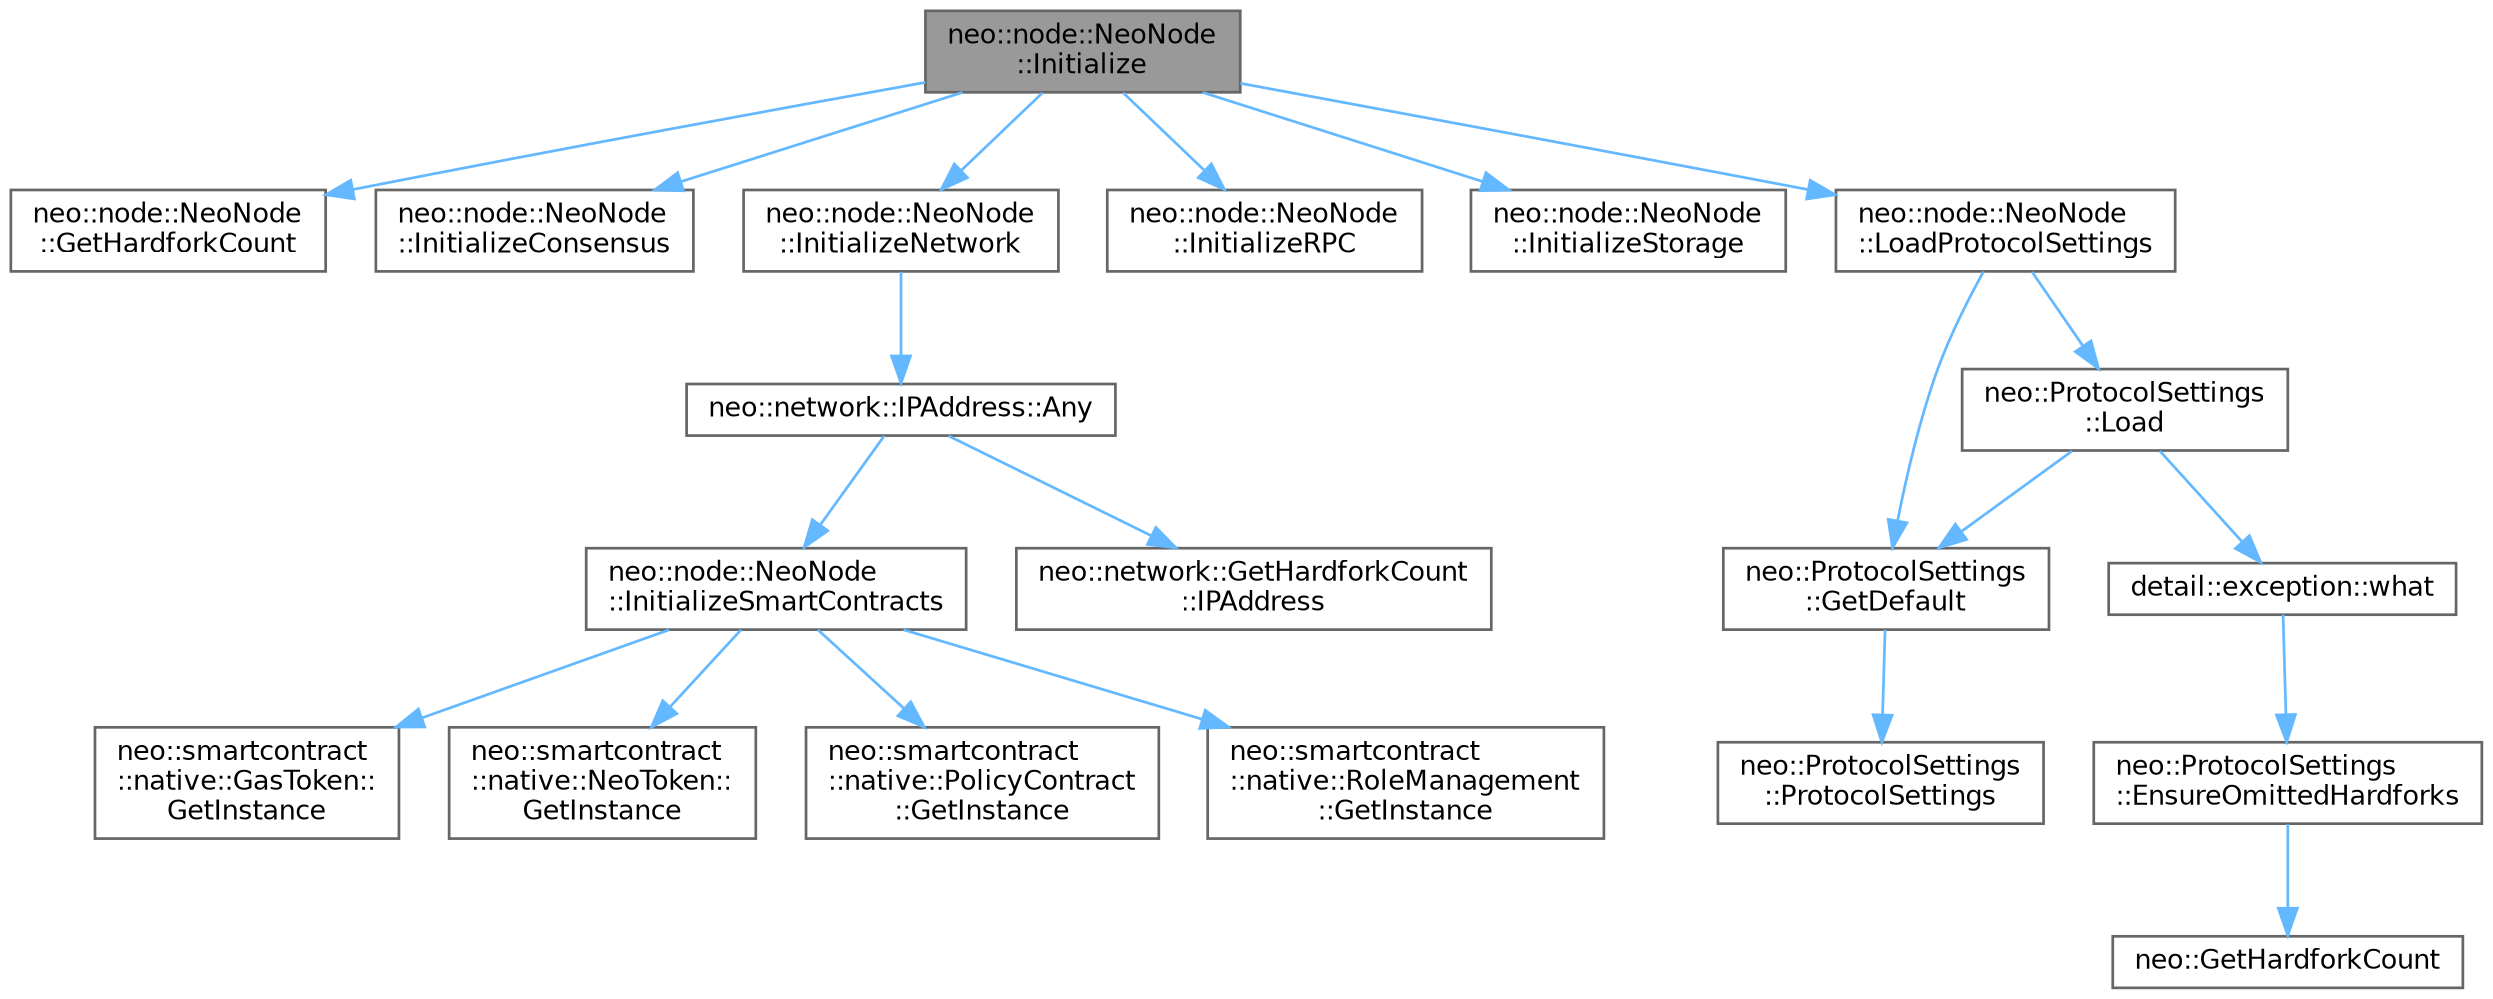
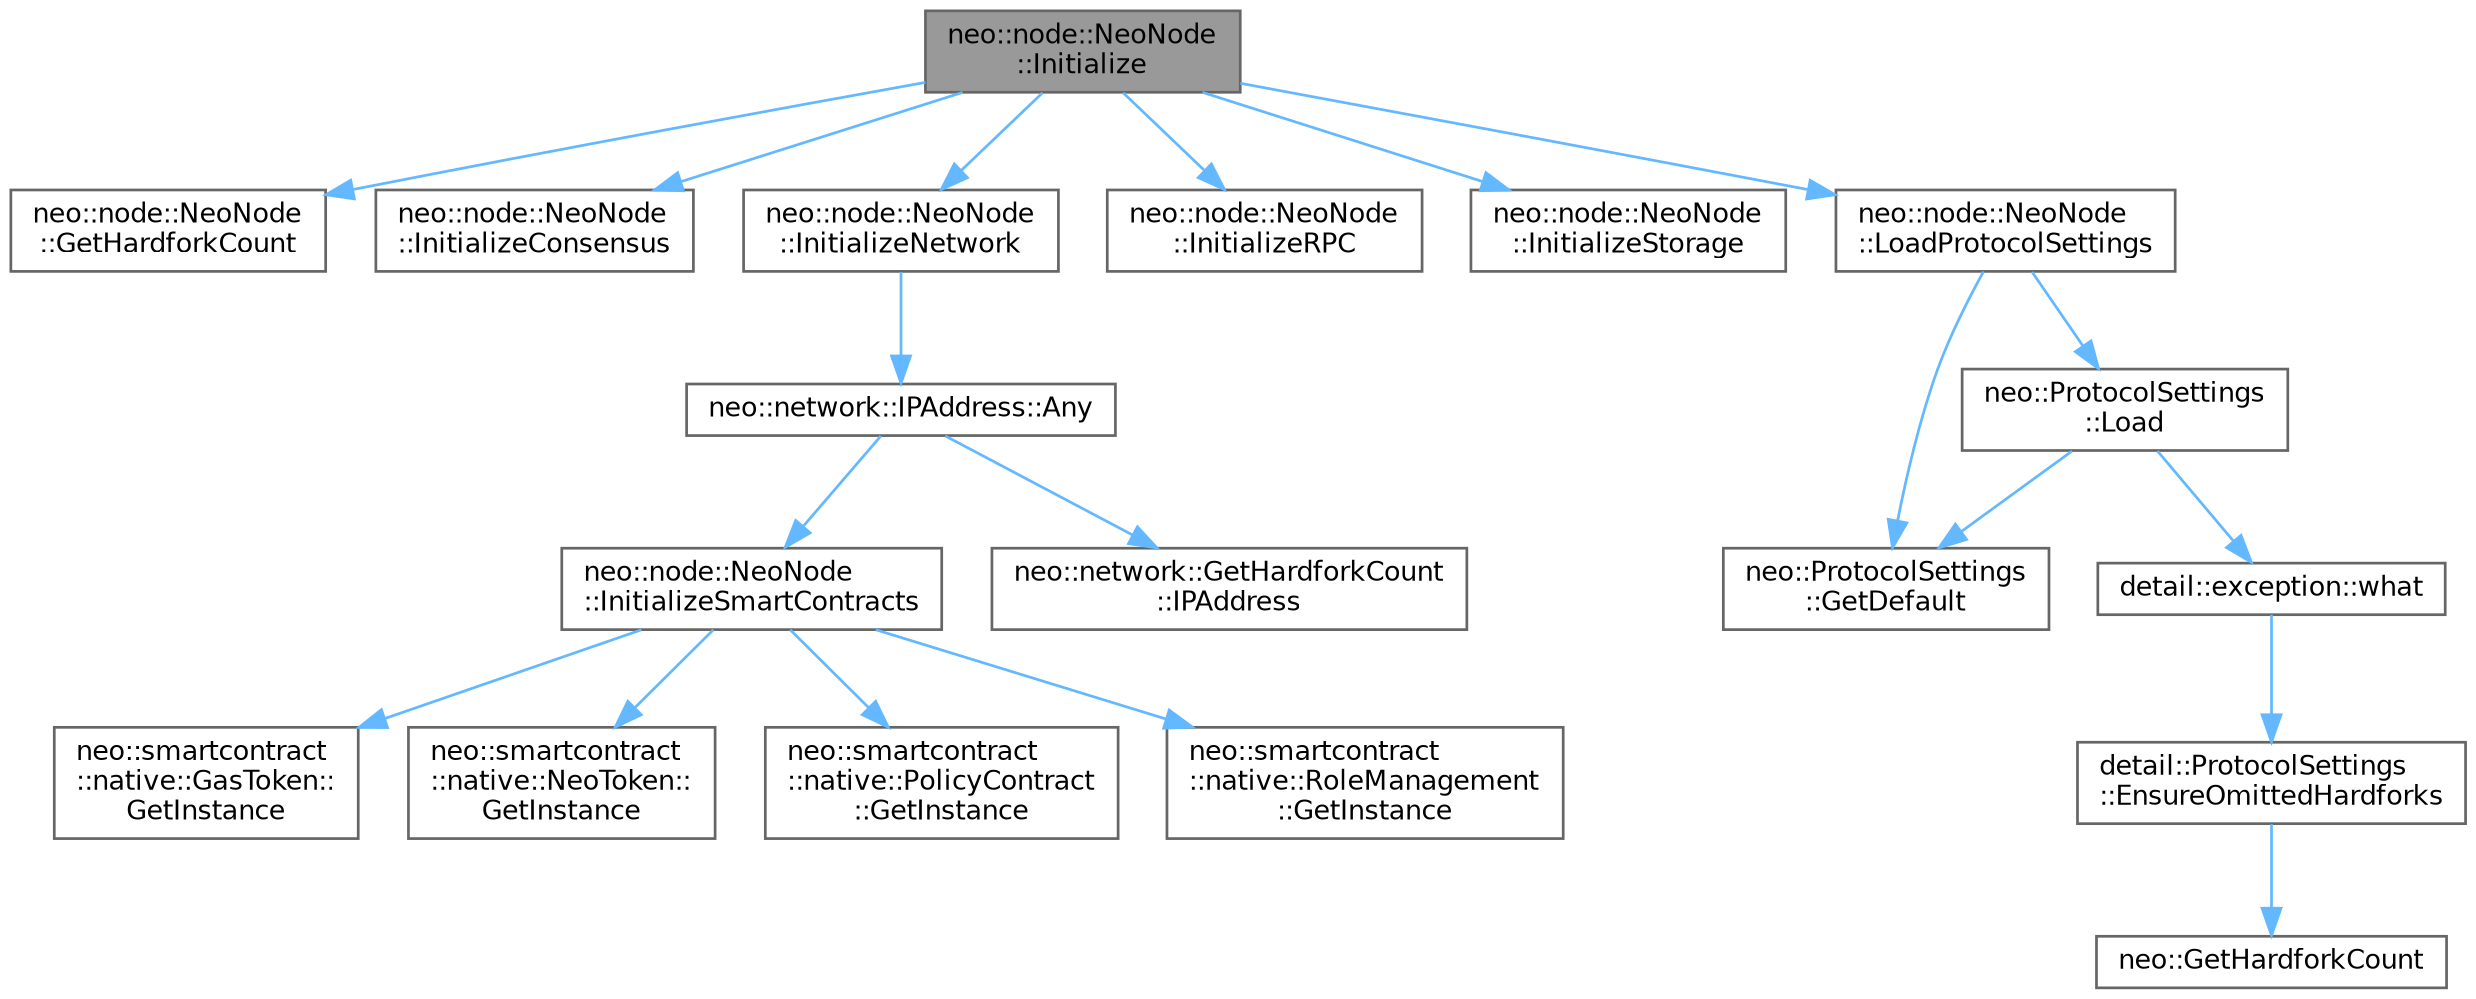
node "neo::ProtocolSettings ::ProtocolSettings": removed
node "neo::ProtocolSettings ::EnsureOmittedHardforks": label "neo::ProtocolSettings ::EnsureOmittedHardforks" -> "detail::ProtocolSettings ::EnsureOmittedHardforks"
